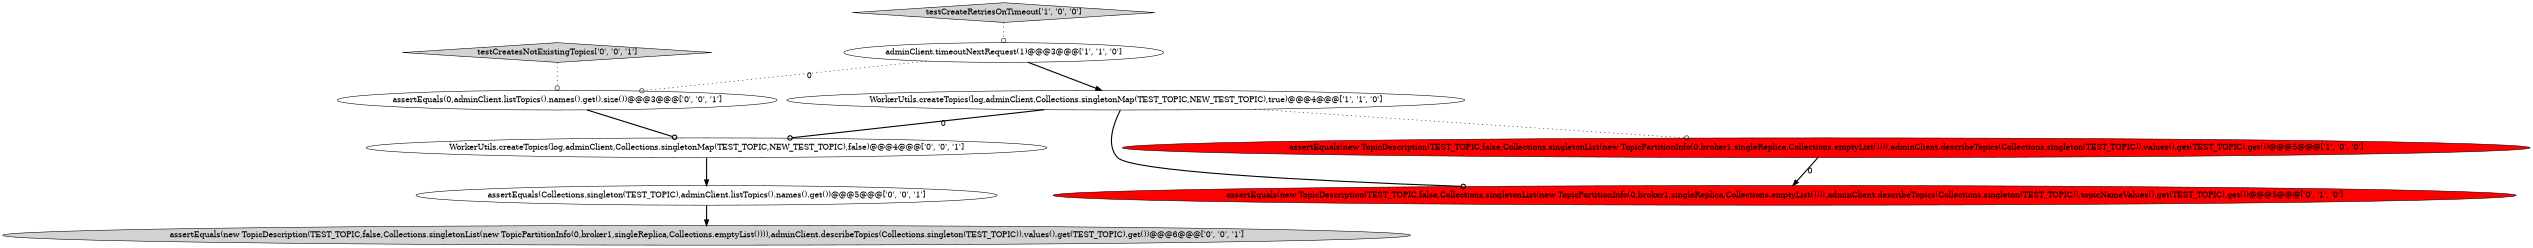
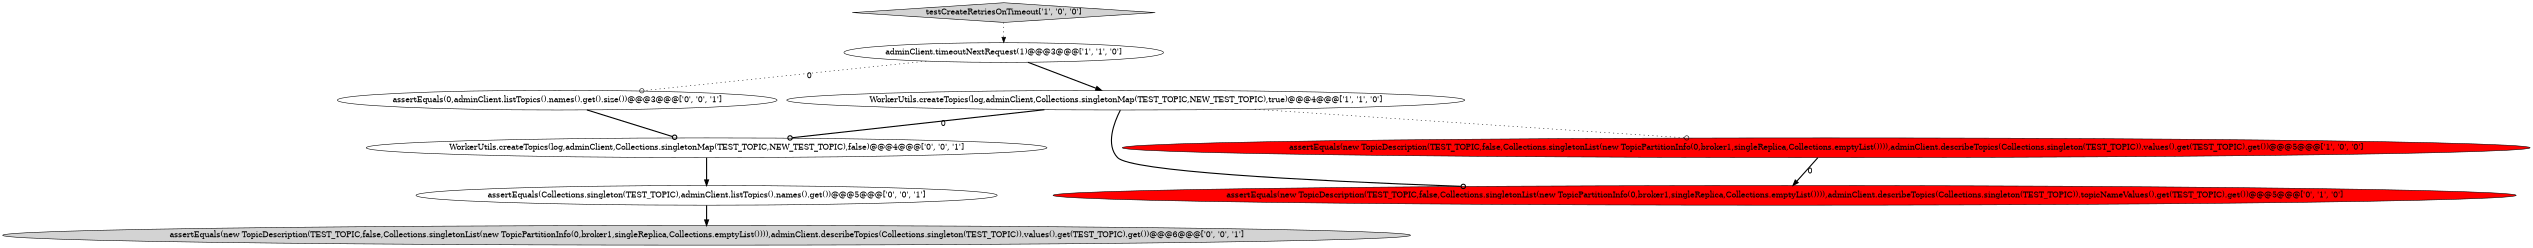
edge "testCreateRetriesOnTimeout['1', '0', '0']" -> "adminClient.timeoutNextRequest(1)@@@3@@@['1', '1', '0']": arrowhead odot -> normal
node "testCreatesNotExistingTopics['0', '0', '1']": removed
